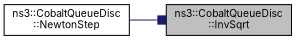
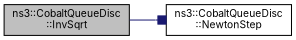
edge "ns3::CobaltQueueDisc ::NewtonStep" -> "ns3::CobaltQueueDisc ::InvSqrt": reversed
